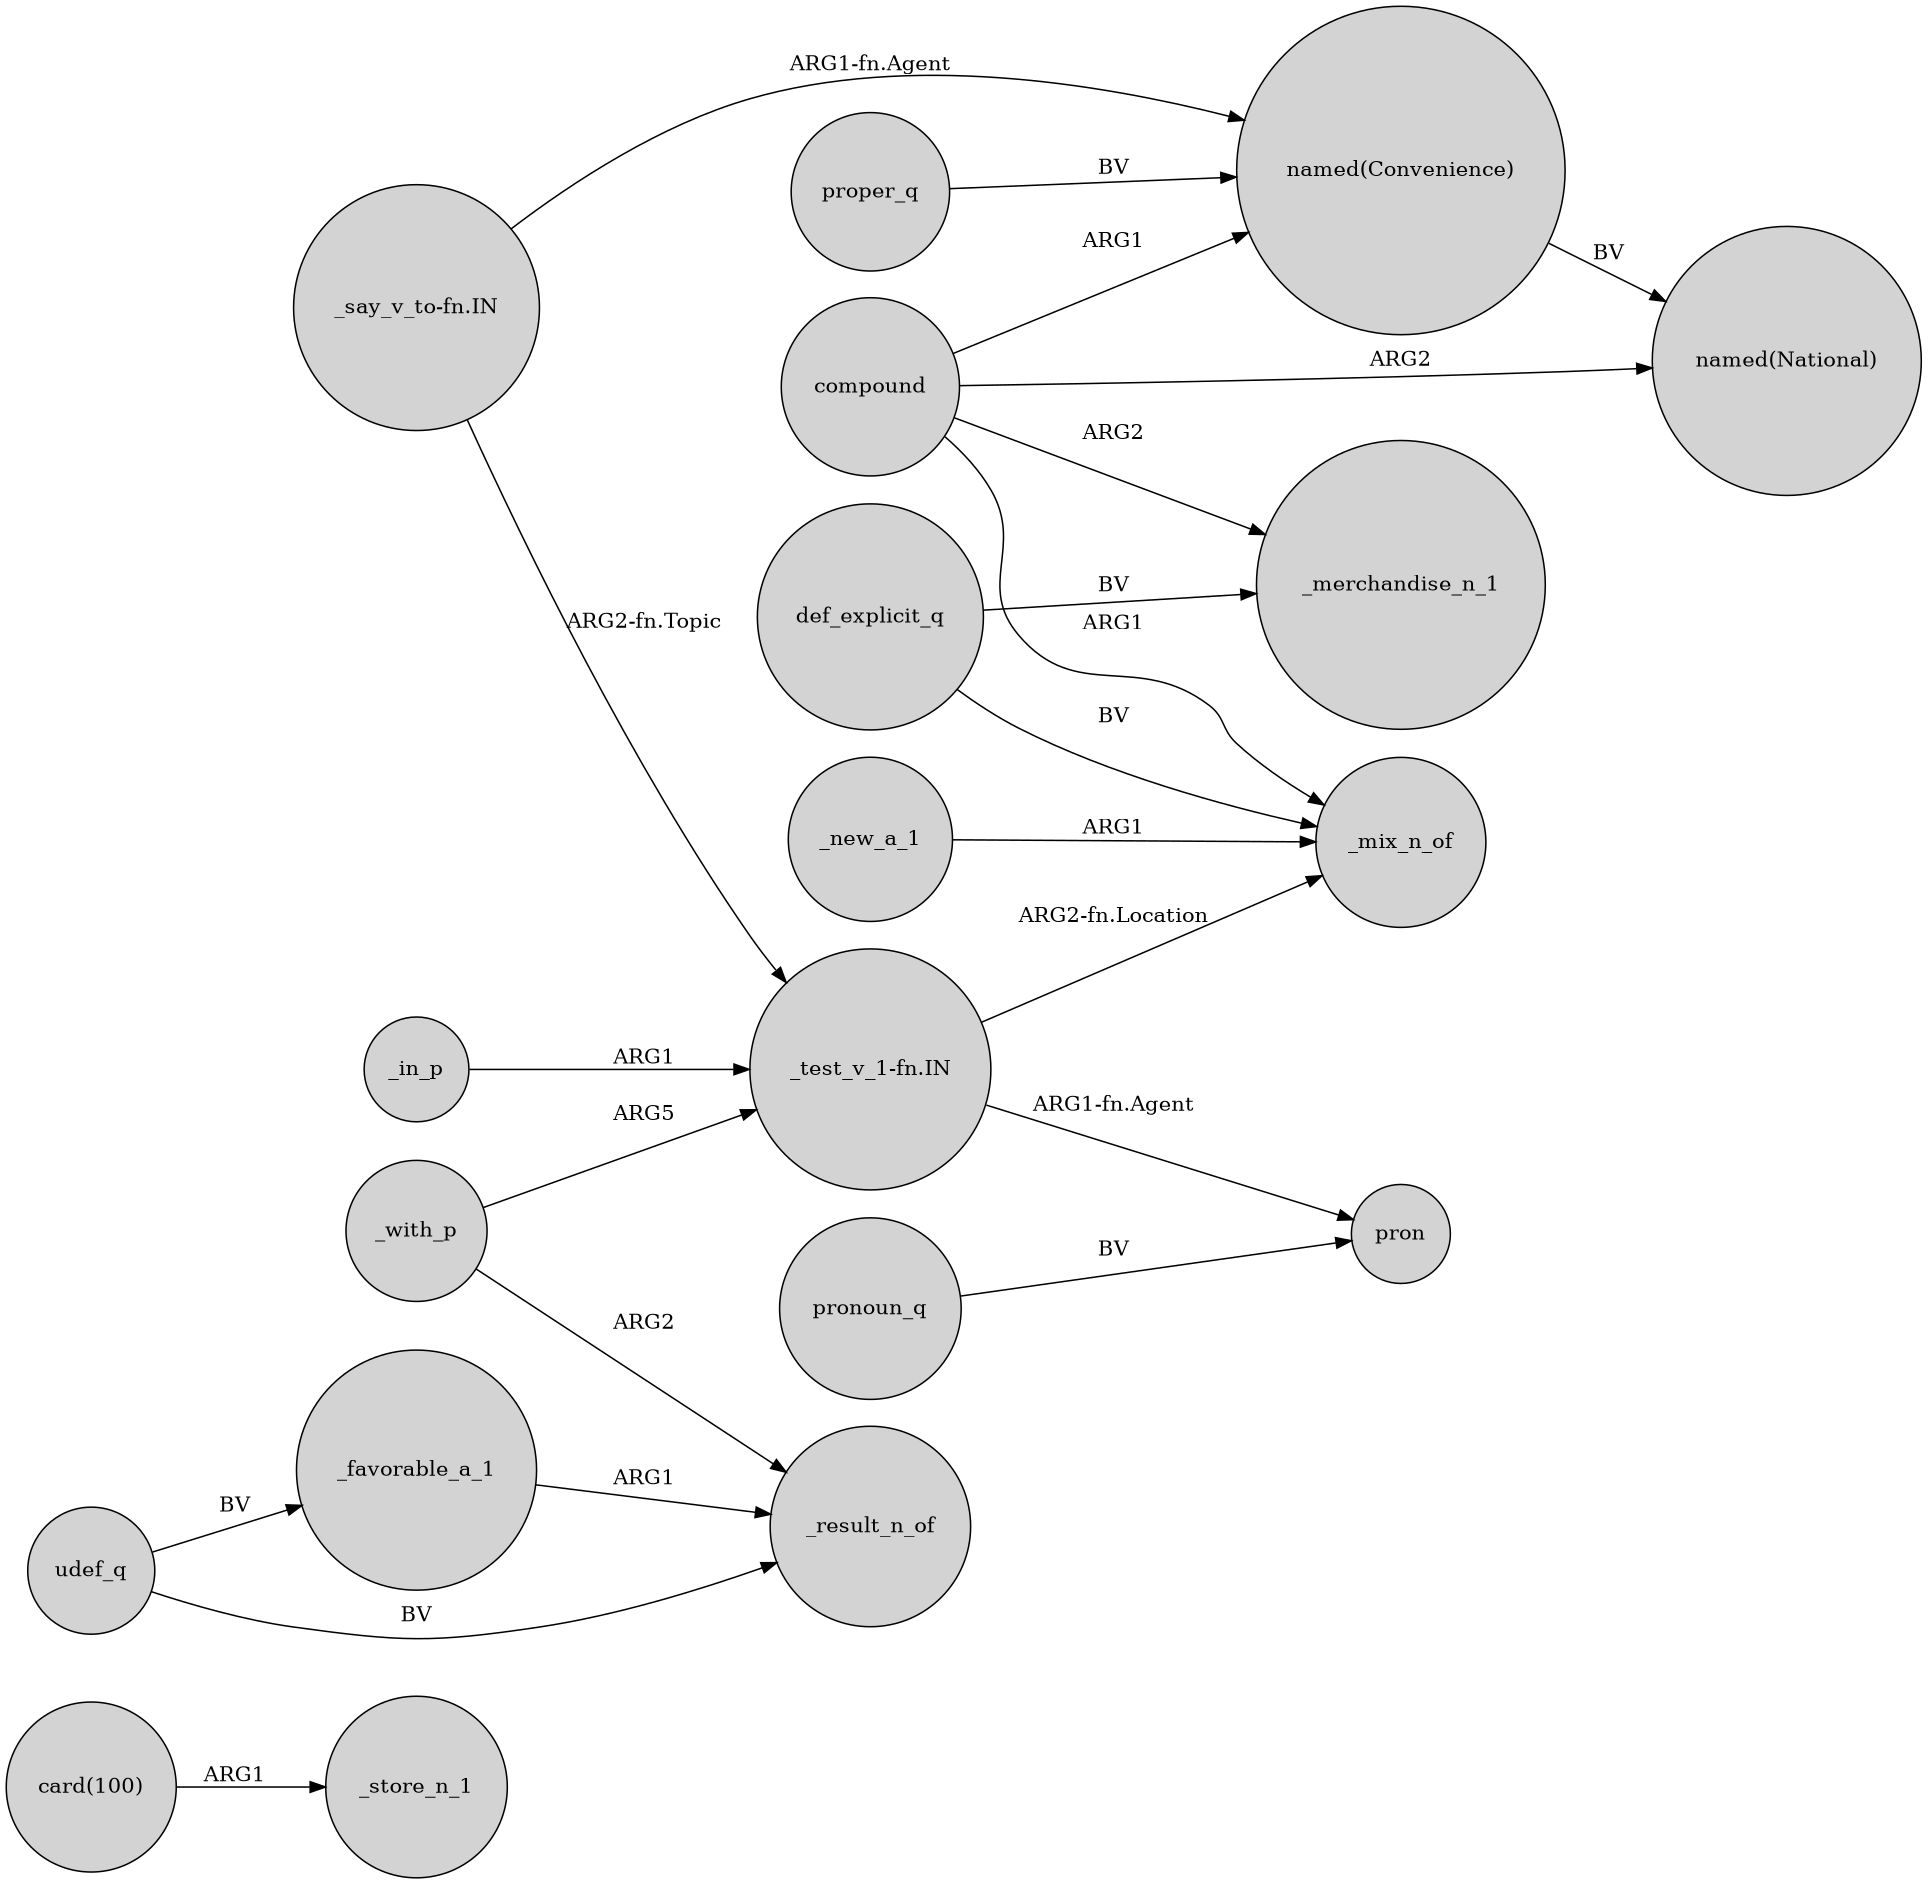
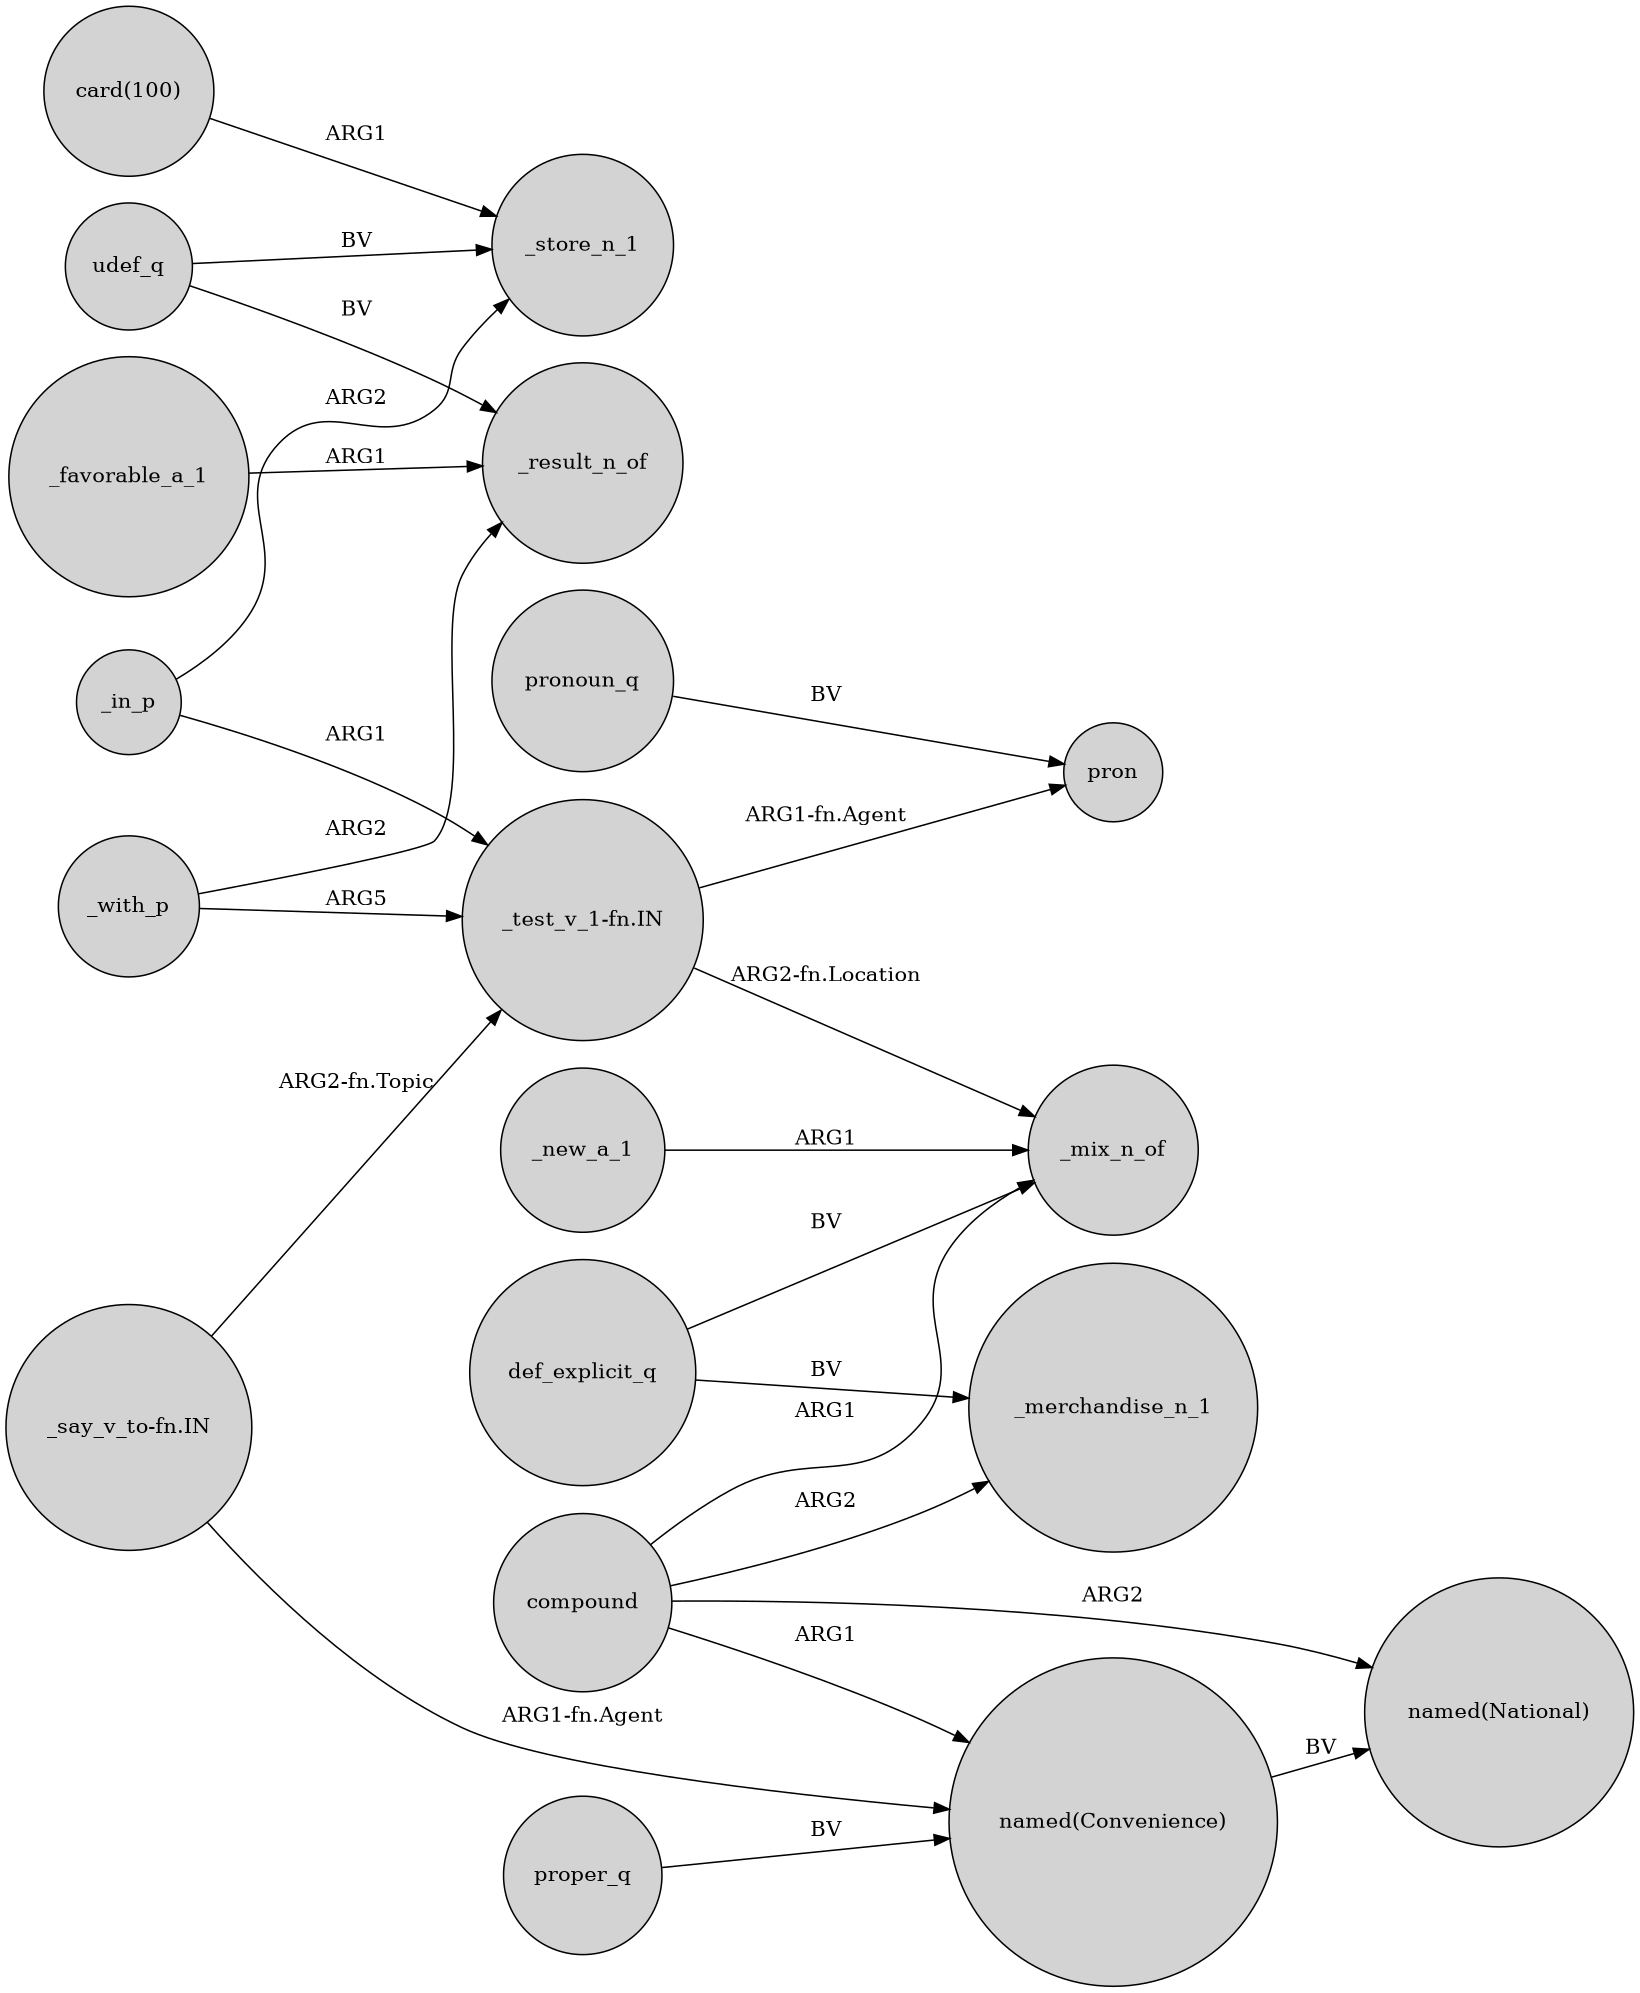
edge "_in_p" -> "_store_n_1": added, label "ARG2"
edge "udef_q" -> "_favorable_a_1": now "udef_q" -> "_store_n_1"
